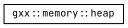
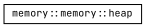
node "gxx::memory::heap": label "gxx::memory::heap" -> "memory::memory::heap"
